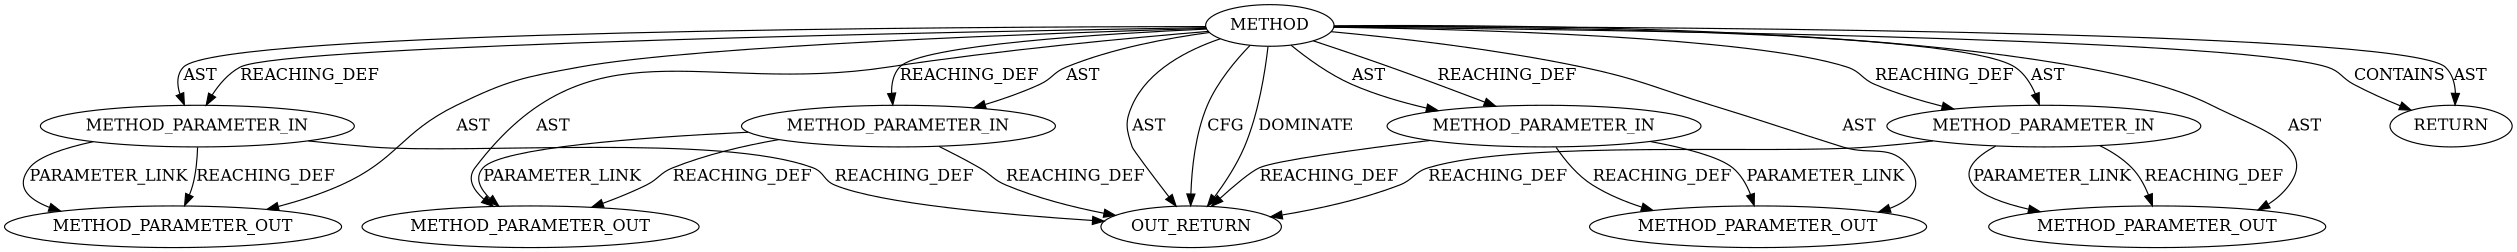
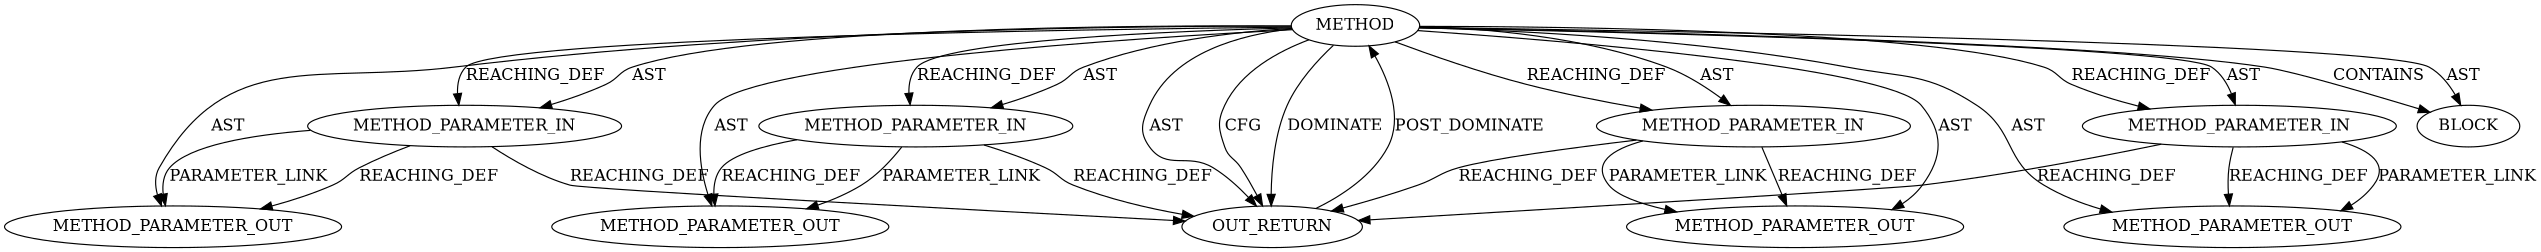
node "RETURN": label "RETURN" -> "BLOCK"
edge "OUT_RETURN" -> "METHOD": added, label "POST_DOMINATE"
